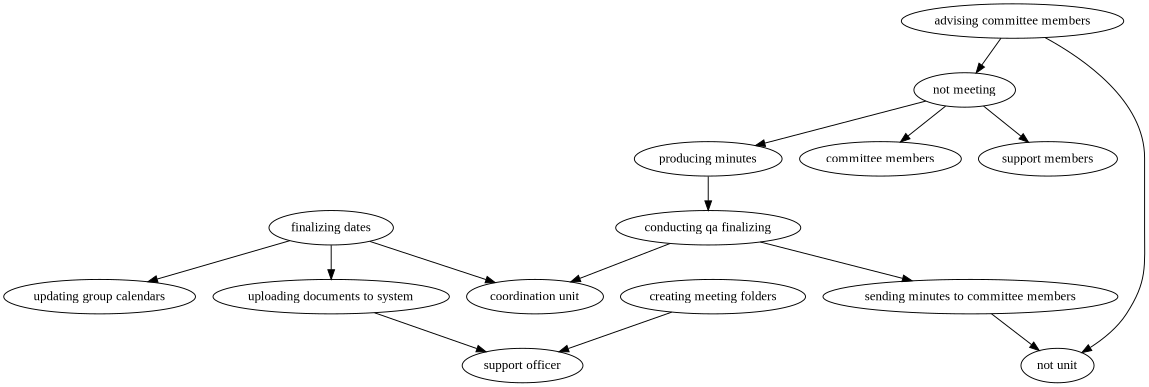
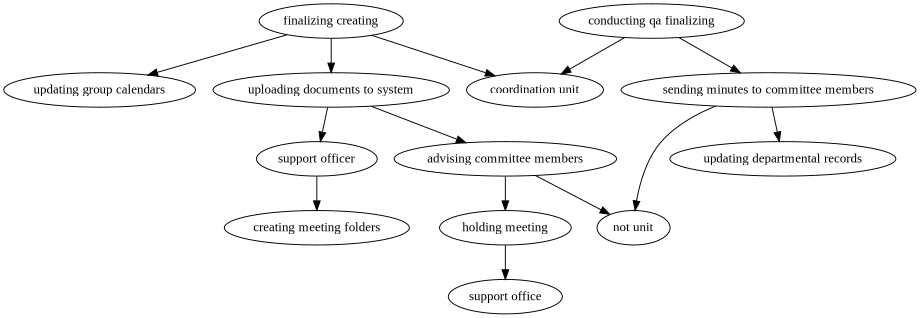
node "not meeting": label "not meeting" -> "holding meeting"
edge "uploading documents to system" -> "advising committee members": added
node "producing minutes": removed
node "updating departmental records": added
node "committee members": removed
node "support members": label "support members" -> "support office"
node "finalizing dates": label "finalizing dates" -> "finalizing creating"
edge "creating meeting folders" -> "support officer": reversed
